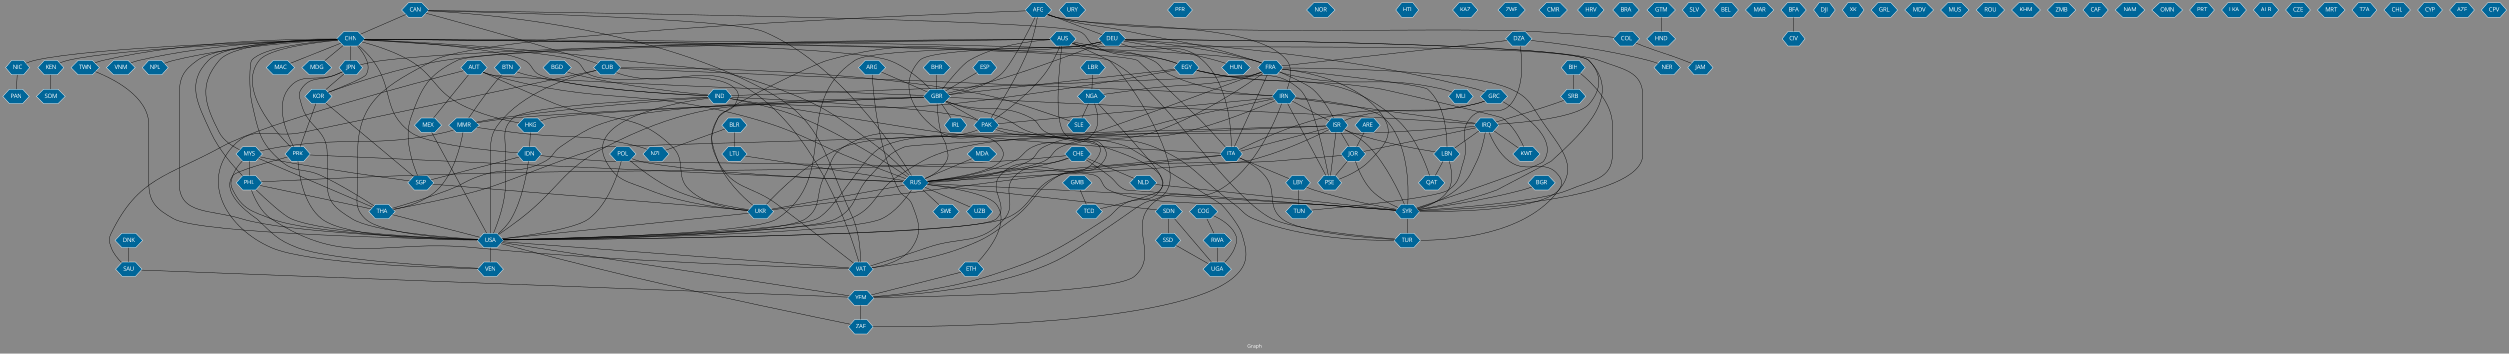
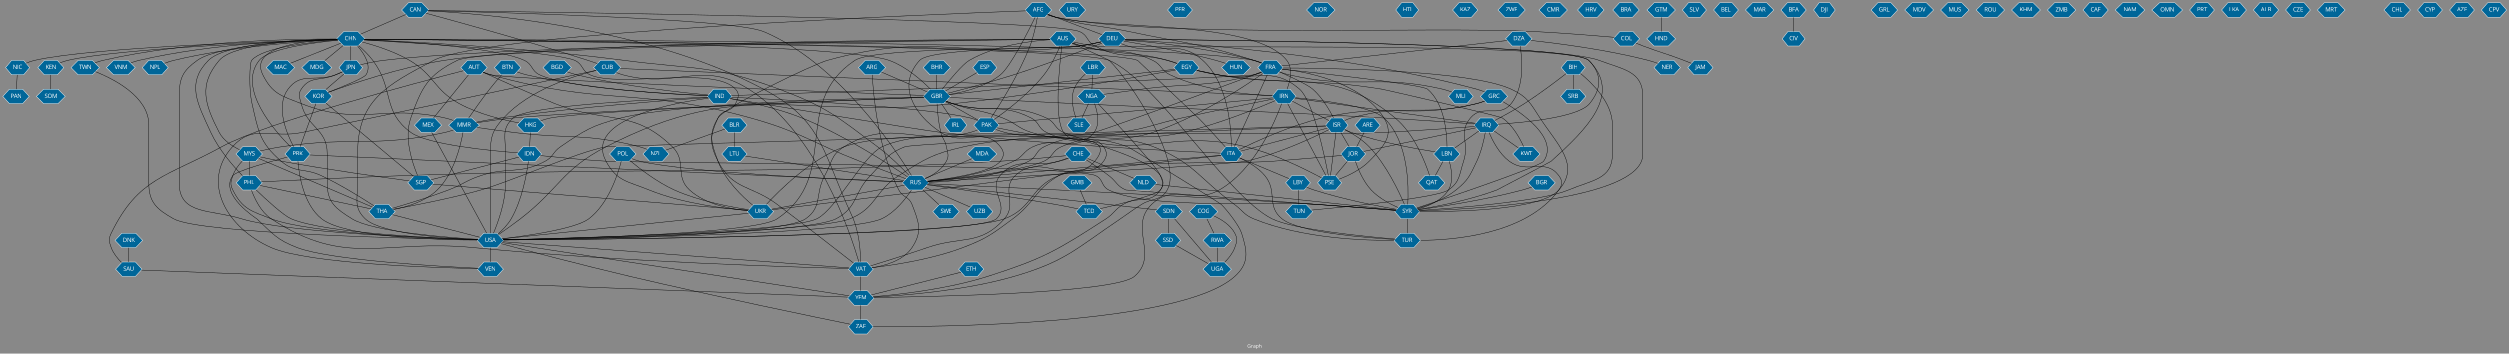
node "XK": removed
node "TZA": removed
edge "CUB" -- "SLE": now "LBR" -- "SLE"
edge "CHN" -- "MMR": added
edge "SRB" -- "IRQ": now "BIH" -- "IRQ"
edge "GBR" -- "PSE": added
edge "RUS" -- "ETH": now "RUS" -- "TCD"
edge "VAT" -- "YEM": added
